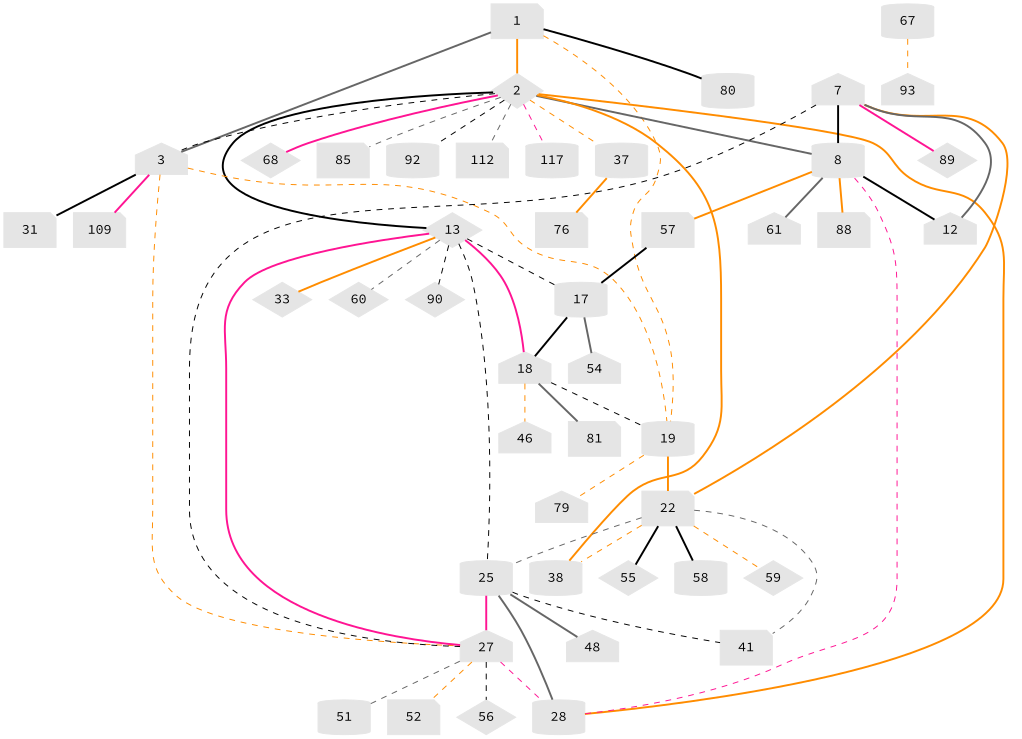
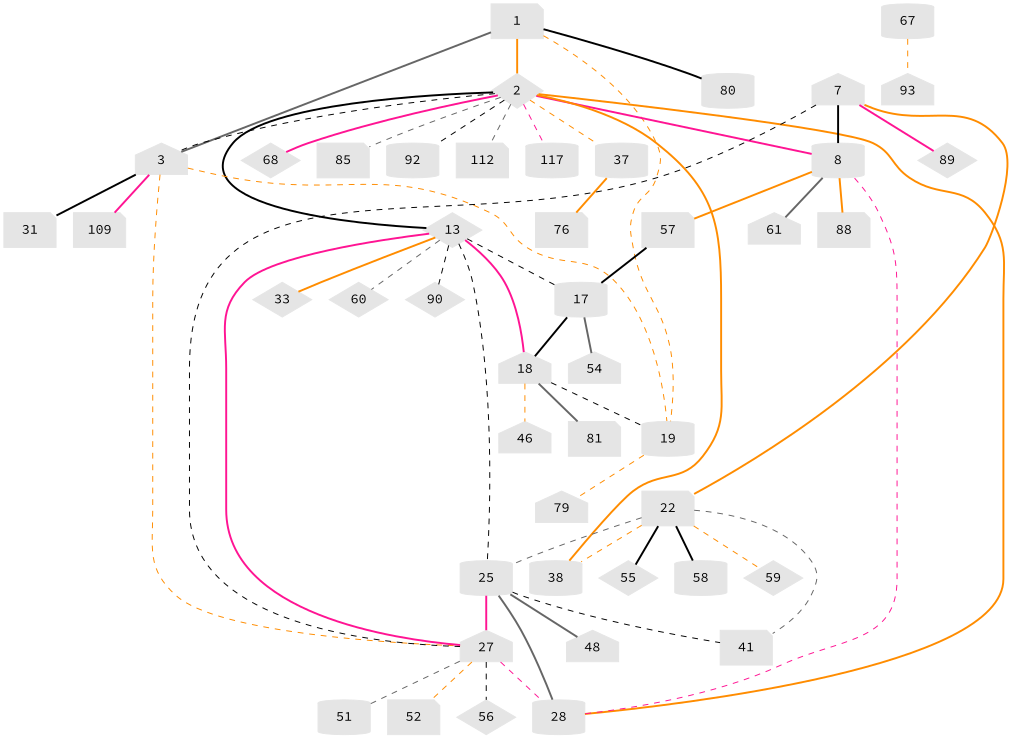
edge "2" -- "8": color gray40 -> deeppink
node "12": removed
edge "19" -- "22": removed
